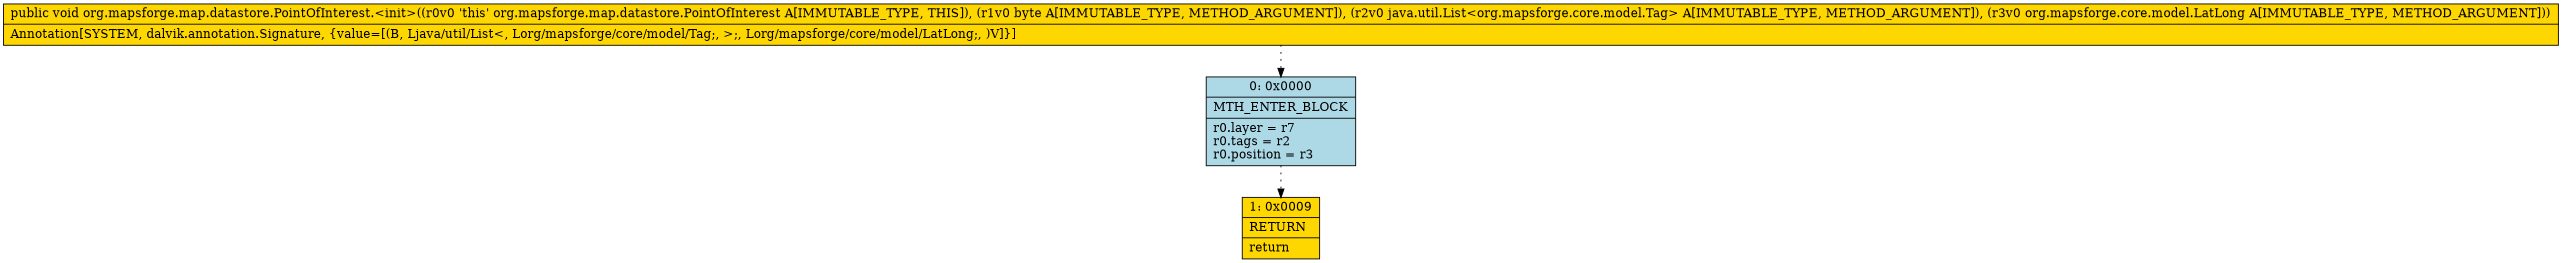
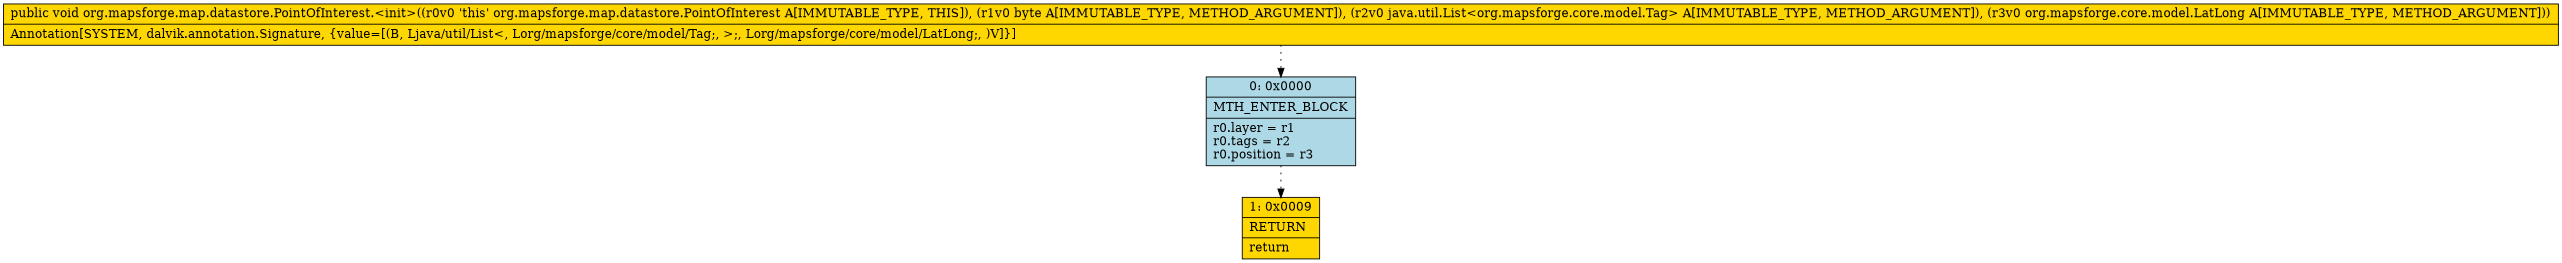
node "0: 0x0000": text "r0.layer = r7" -> "r0.layer = r1"
